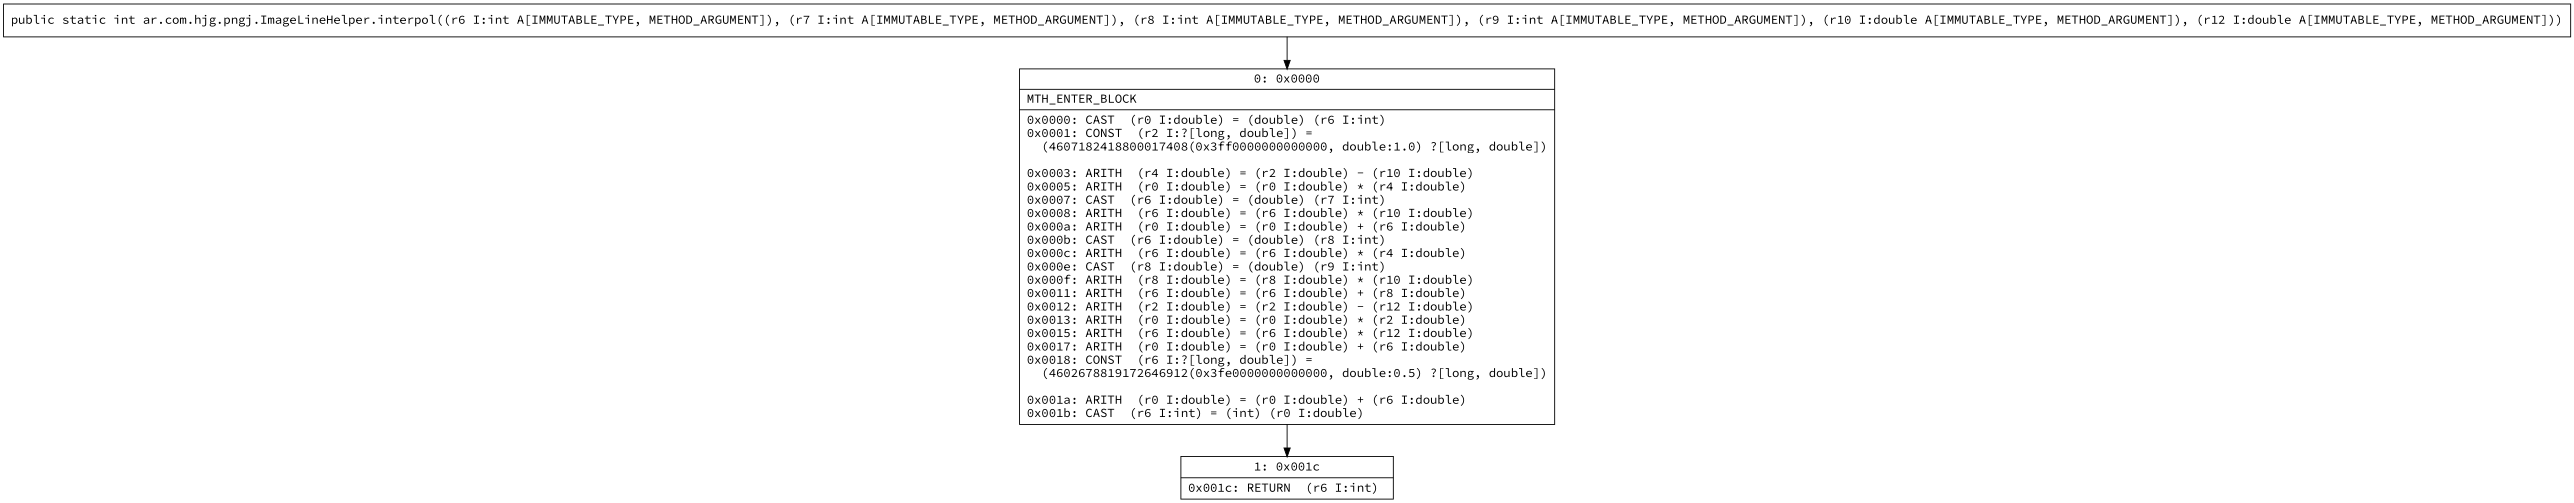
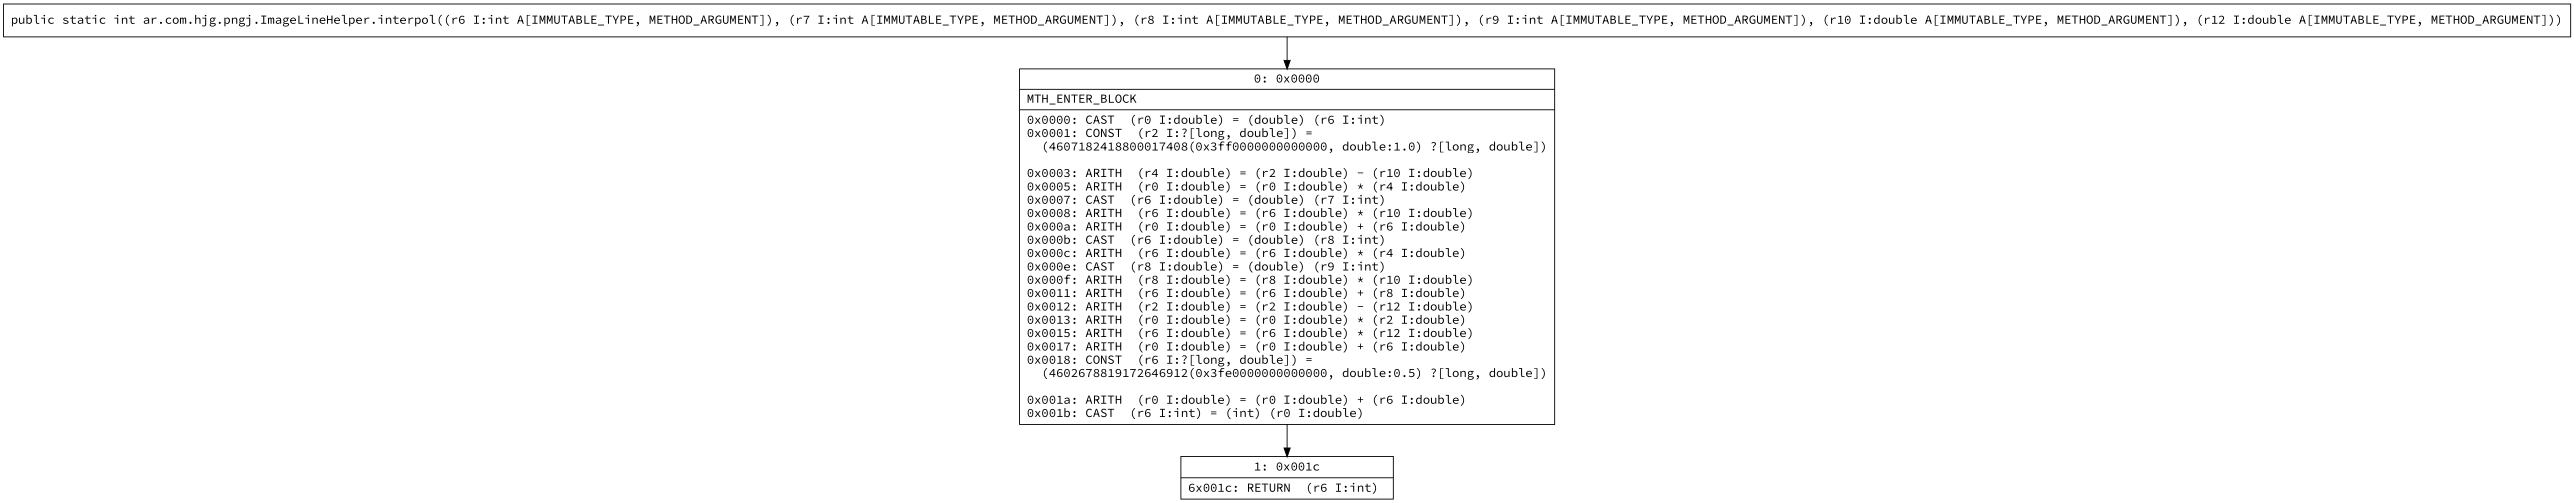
node "1: 0x001c": text "0x001c: RETURN  (r6 I:int)" -> "6x001c: RETURN  (r6 I:int)"
